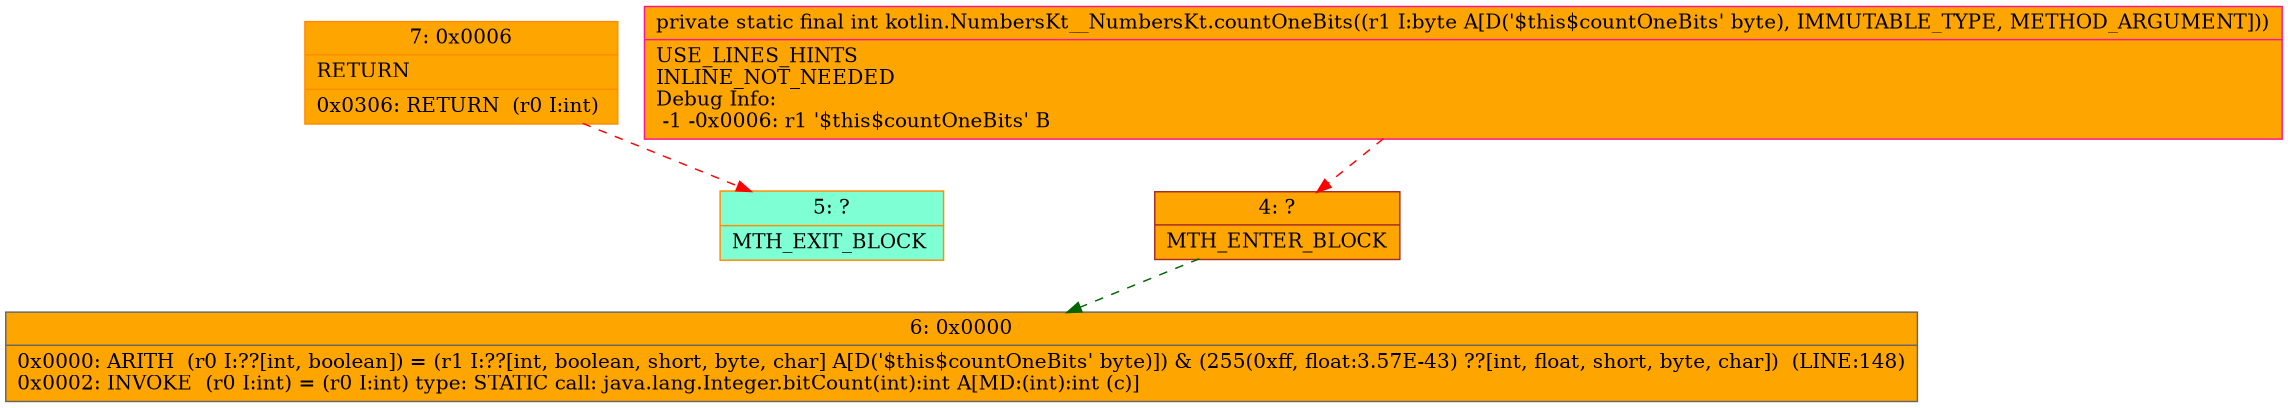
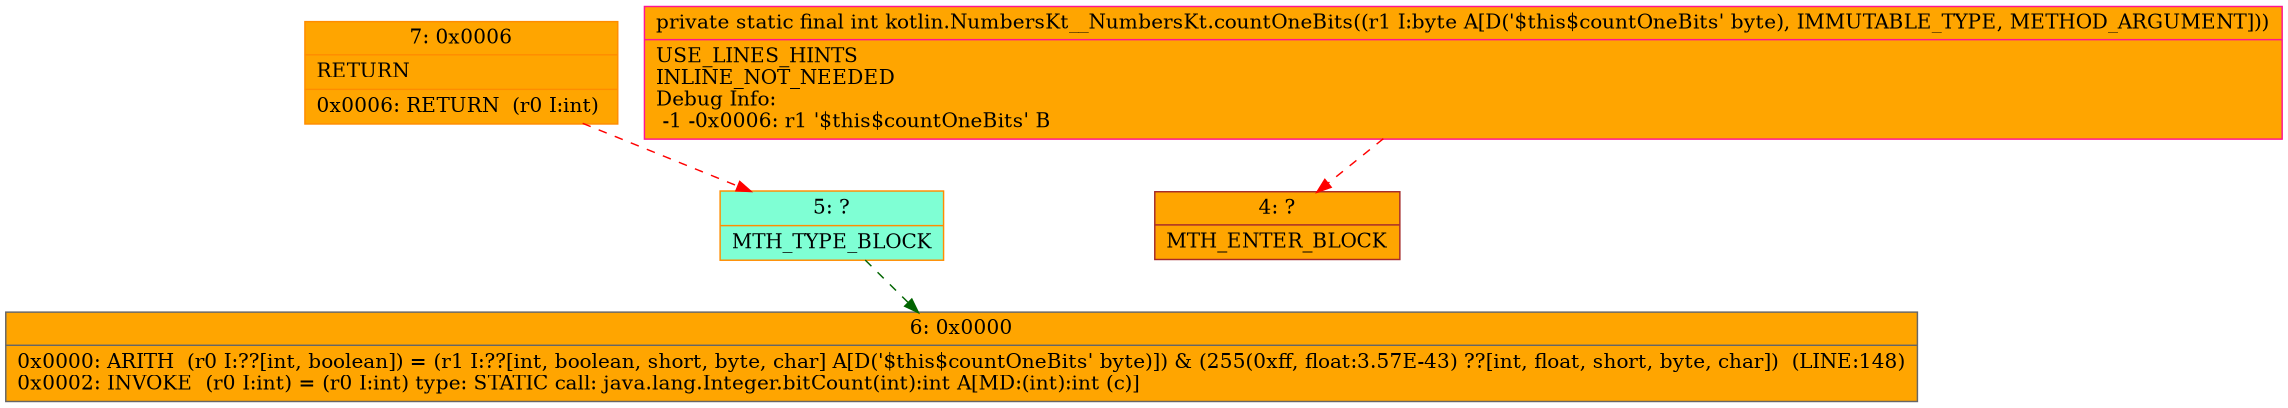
node "7: 0x0006": text "0x0306: RETURN  (r0 I:int)" -> "0x0006: RETURN  (r0 I:int)"
node "5: ?": text "MTH_EXIT_BLOCK" -> "MTH_TYPE_BLOCK"
edge "4: ?" -> "6: 0x0000": now "5: ?" -> "6: 0x0000"
